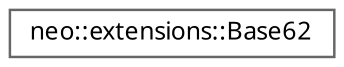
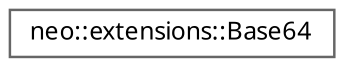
node "neo::extensions::Base62": label "neo::extensions::Base62" -> "neo::extensions::Base64"
